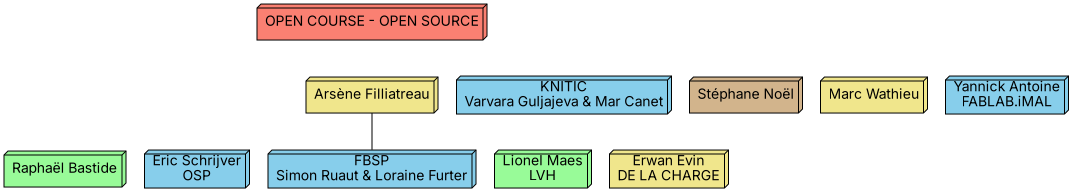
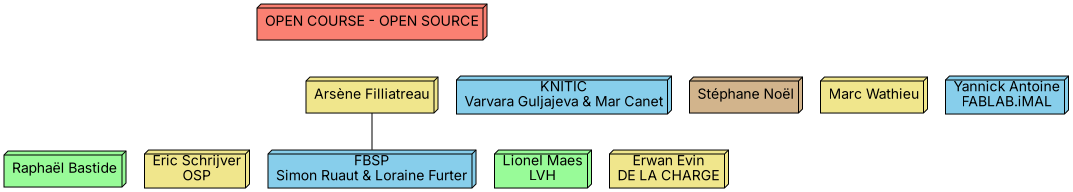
node "Eric Schrijver OSP": fillcolor skyblue -> khaki
